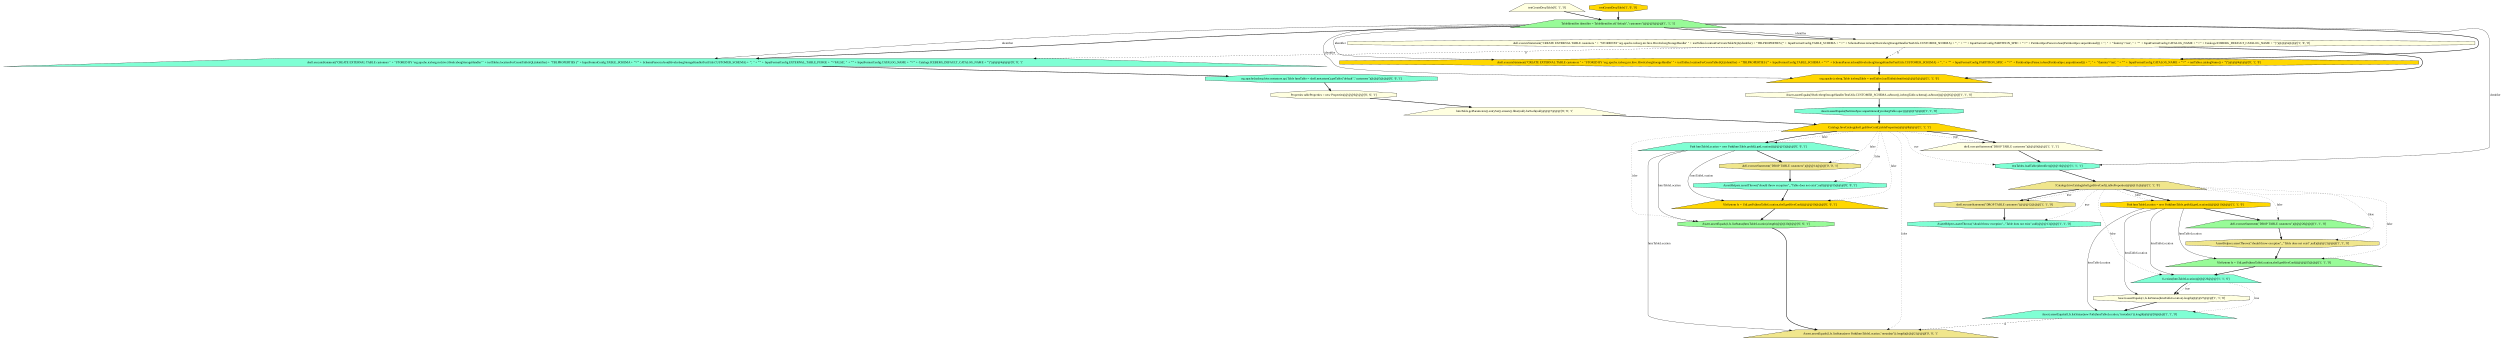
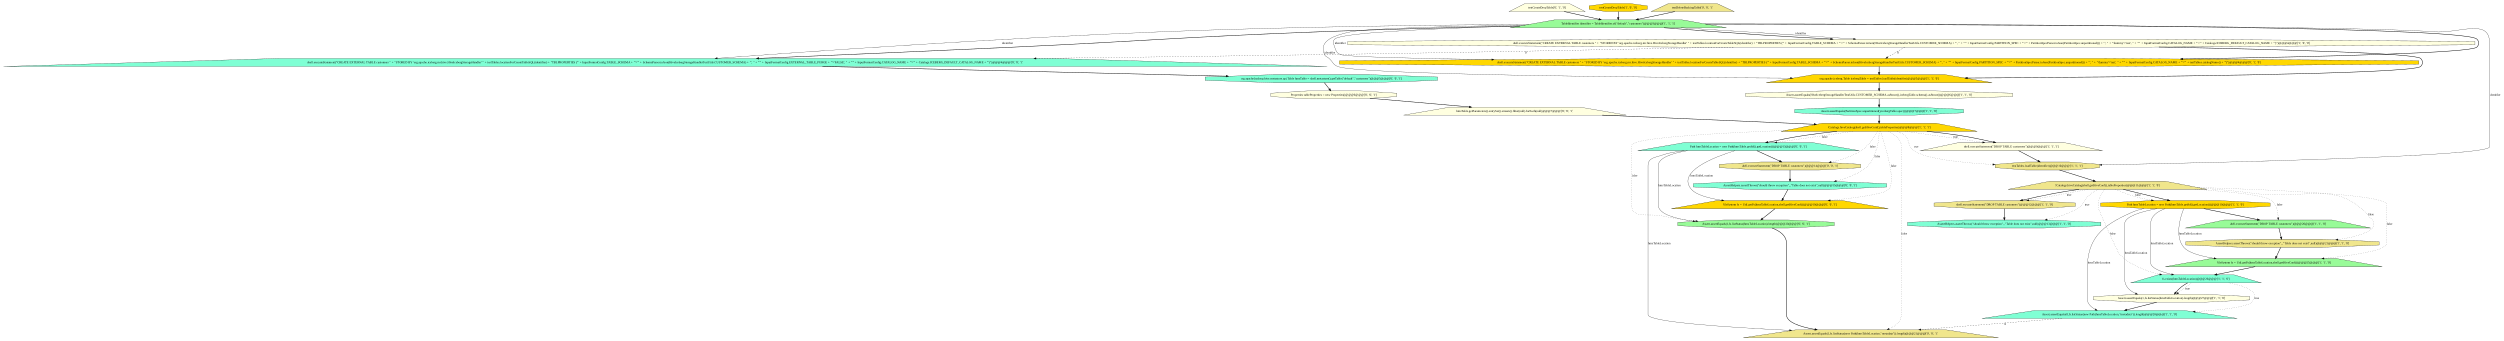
node "testDeleteBackingTable['0', '0', '1']": added
node "testTables.loadTable(identifier)@@@10@@@['1', '1', '1']": fillcolor aquamarine -> khaki
